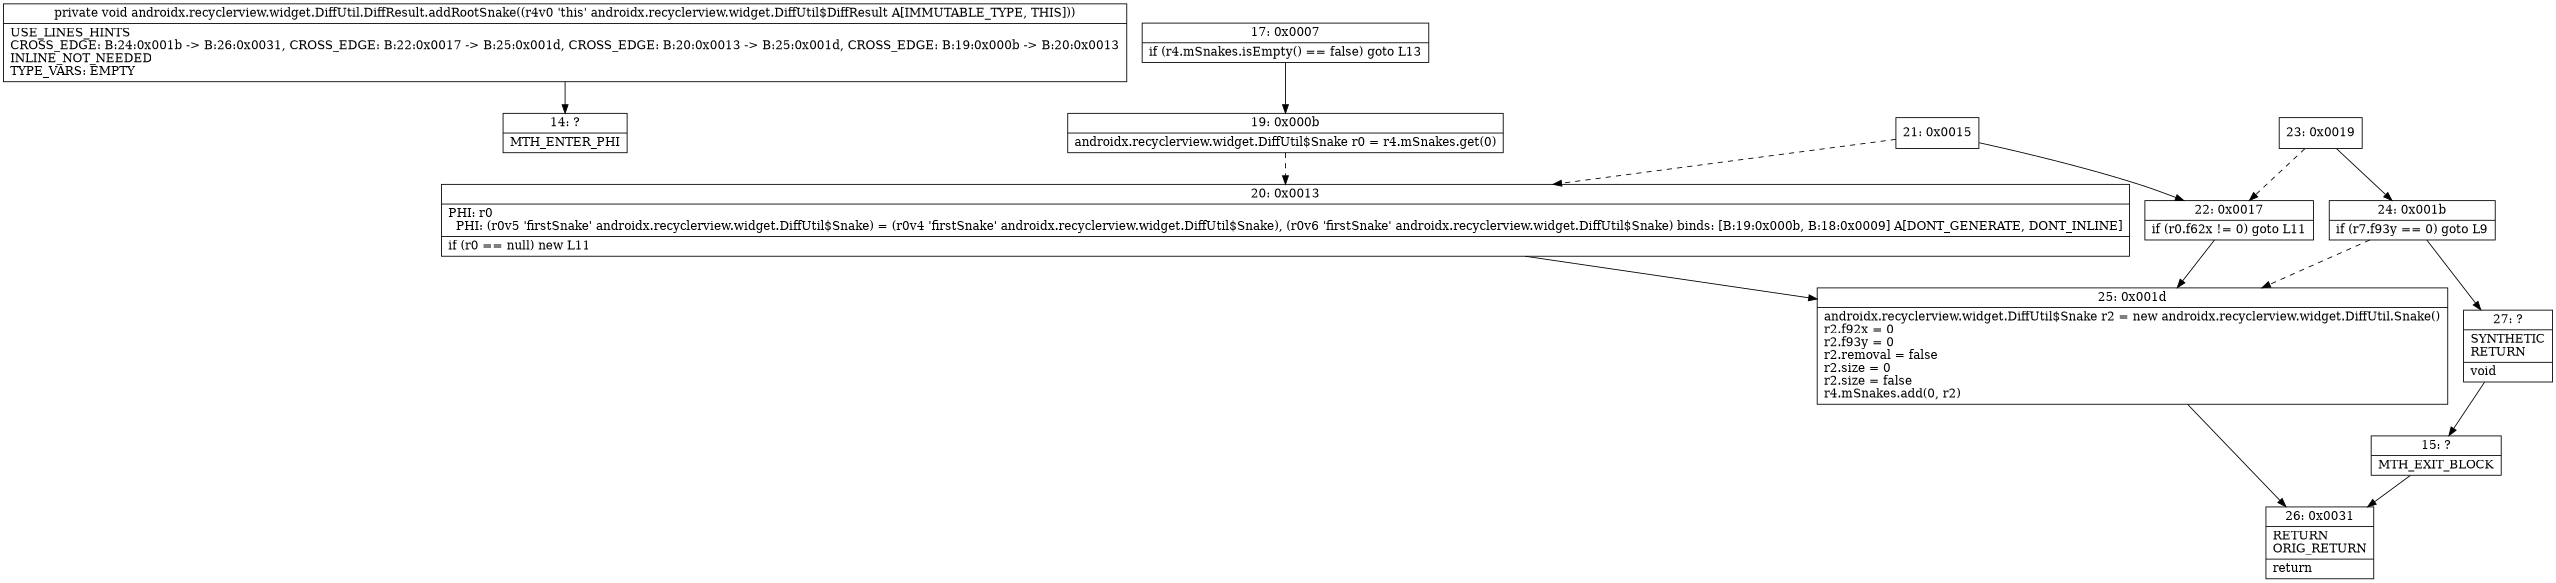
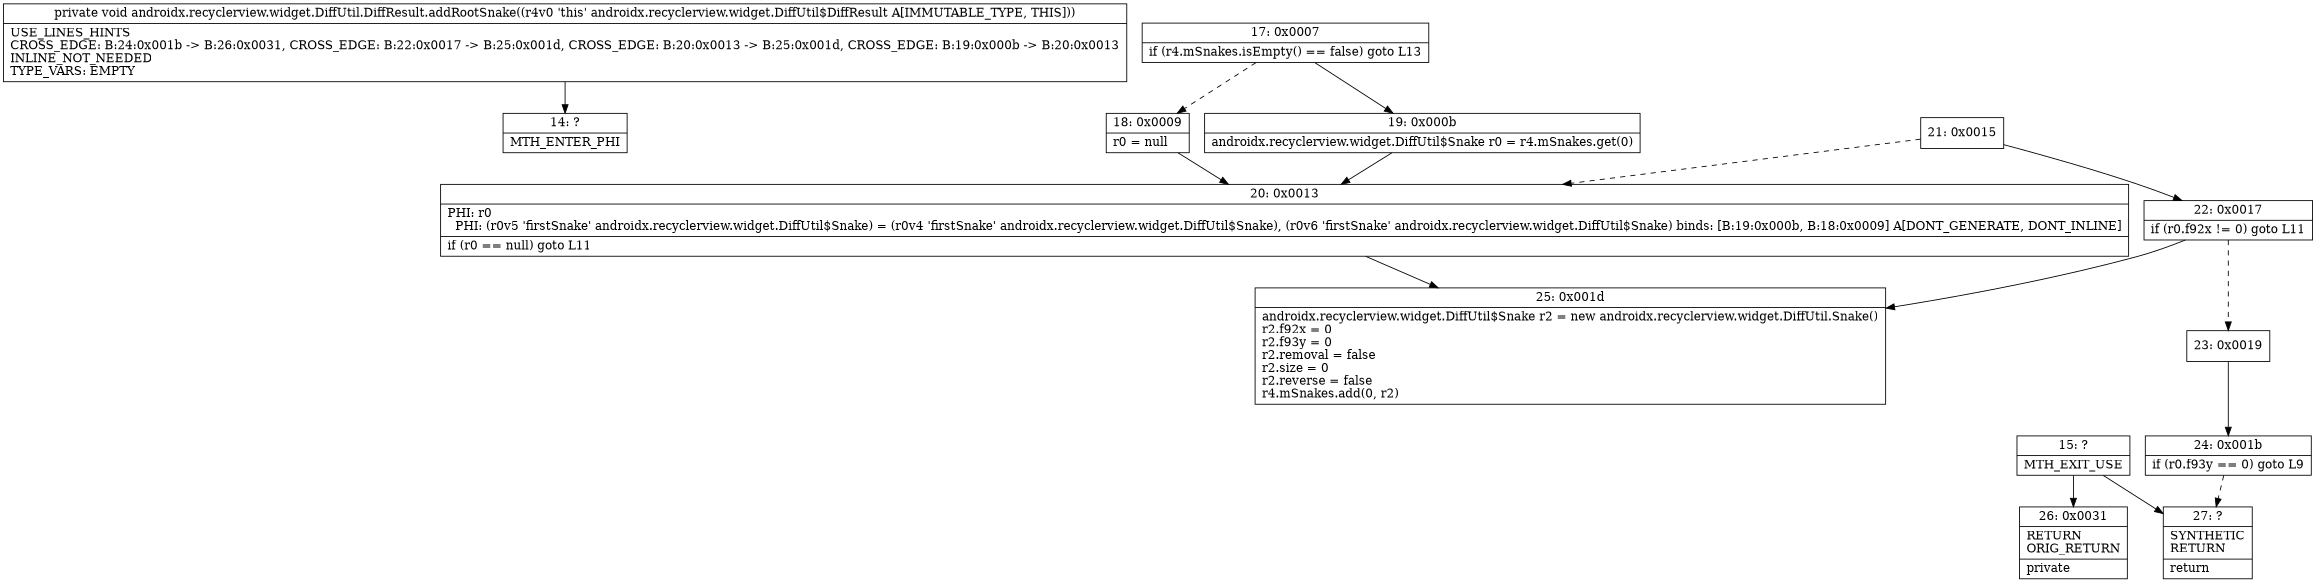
node "18: 0x0009": added
edge "19: 0x000b" -> "20: 0x0013": style dashed -> solid
edge "23: 0x0019" -> "22: 0x0017": reversed
node "22: 0x0017": text "if (r0.f62x != 0) goto L11" -> "if (r0.f92x != 0) goto L11"
node "24: 0x001b": text "if (r7.f93y == 0) goto L9" -> "if (r0.f93y == 0) goto L9"
node "20: 0x0013": text "if (r0 == null) new L11" -> "if (r0 == null) goto L11"
edge "24: 0x001b" -> "25: 0x001d": removed
edge "24: 0x001b" -> "27: ?": style solid -> dashed
node "27: ?": text "void" -> "return"
node "25: 0x001d": text "r2.size = false" -> "r2.reverse = false"
edge "27: ?" -> "15: ?": reversed
edge "25: 0x001d" -> "26: 0x0031": removed
node "15: ?": text "MTH_EXIT_BLOCK" -> "MTH_EXIT_USE"
node "26: 0x0031": text "return" -> "private"
